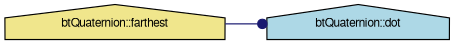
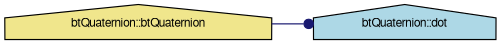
node "btQuaternion::farthest": label "btQuaternion::farthest" -> "btQuaternion::btQuaternion"
